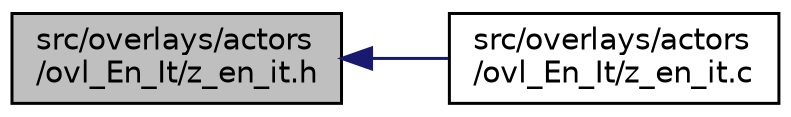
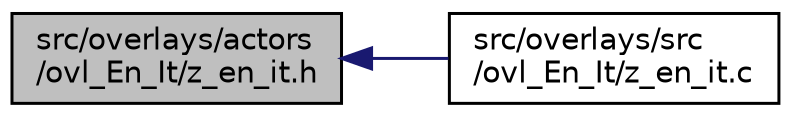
node "src/overlays/actors /ovl_En_It/z_en_it.c": label "src/overlays/actors /ovl_En_It/z_en_it.c" -> "src/overlays/src /ovl_En_It/z_en_it.c"
